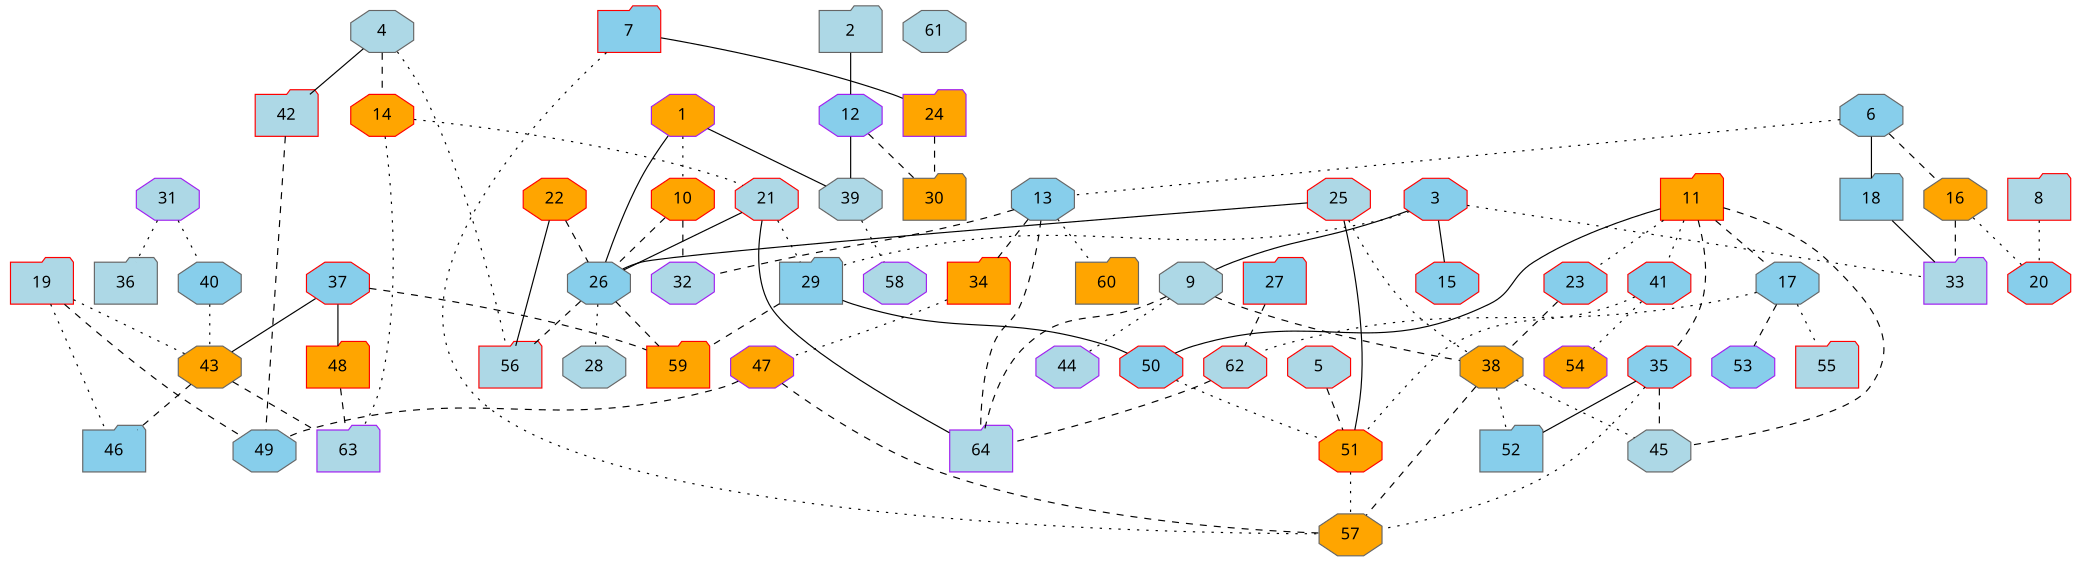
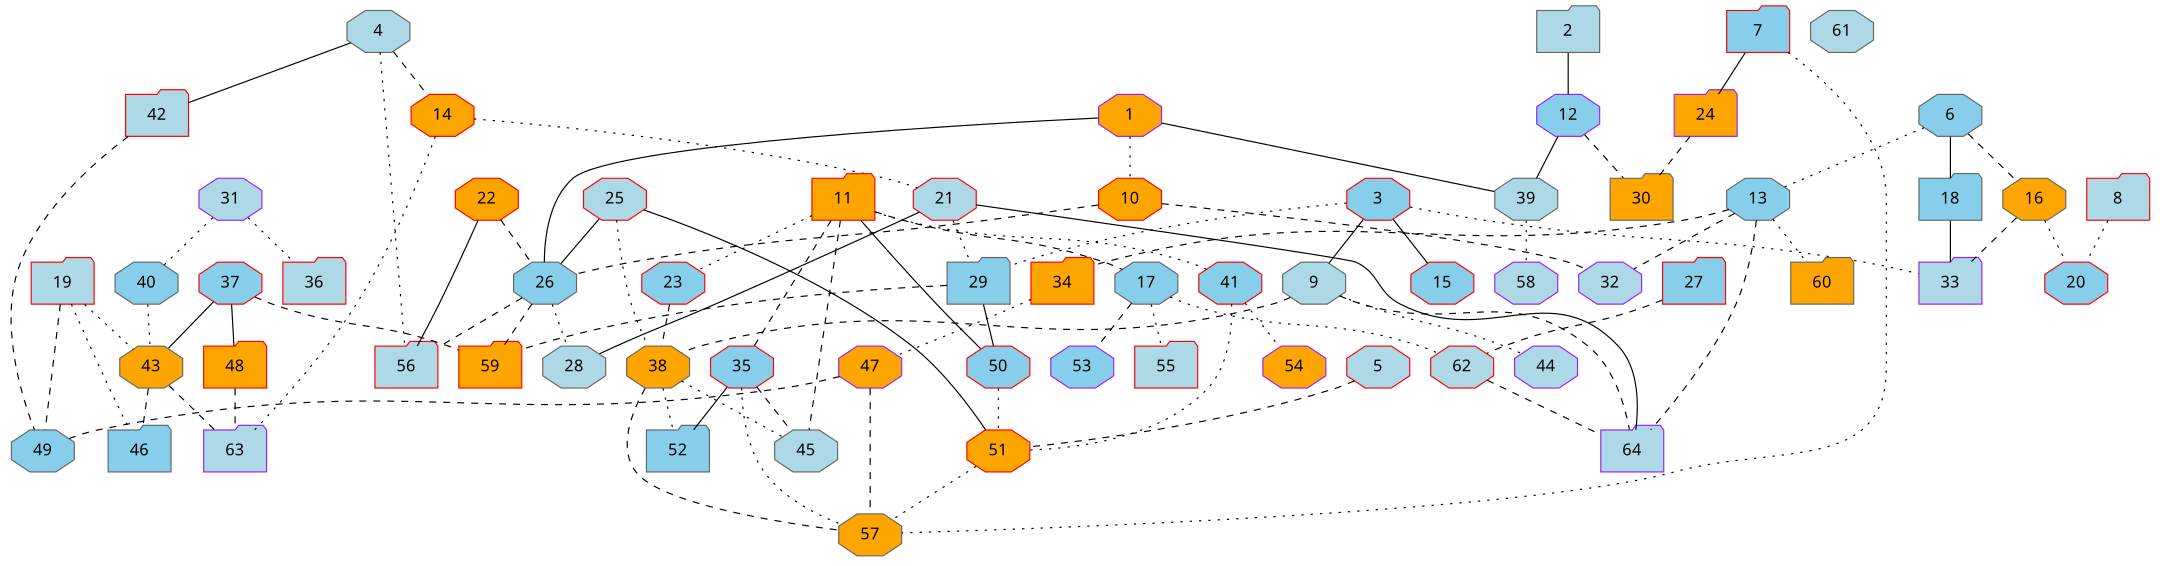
edge "21" -- "26": now "21" -- "28"
node "36": color gray40 -> red
